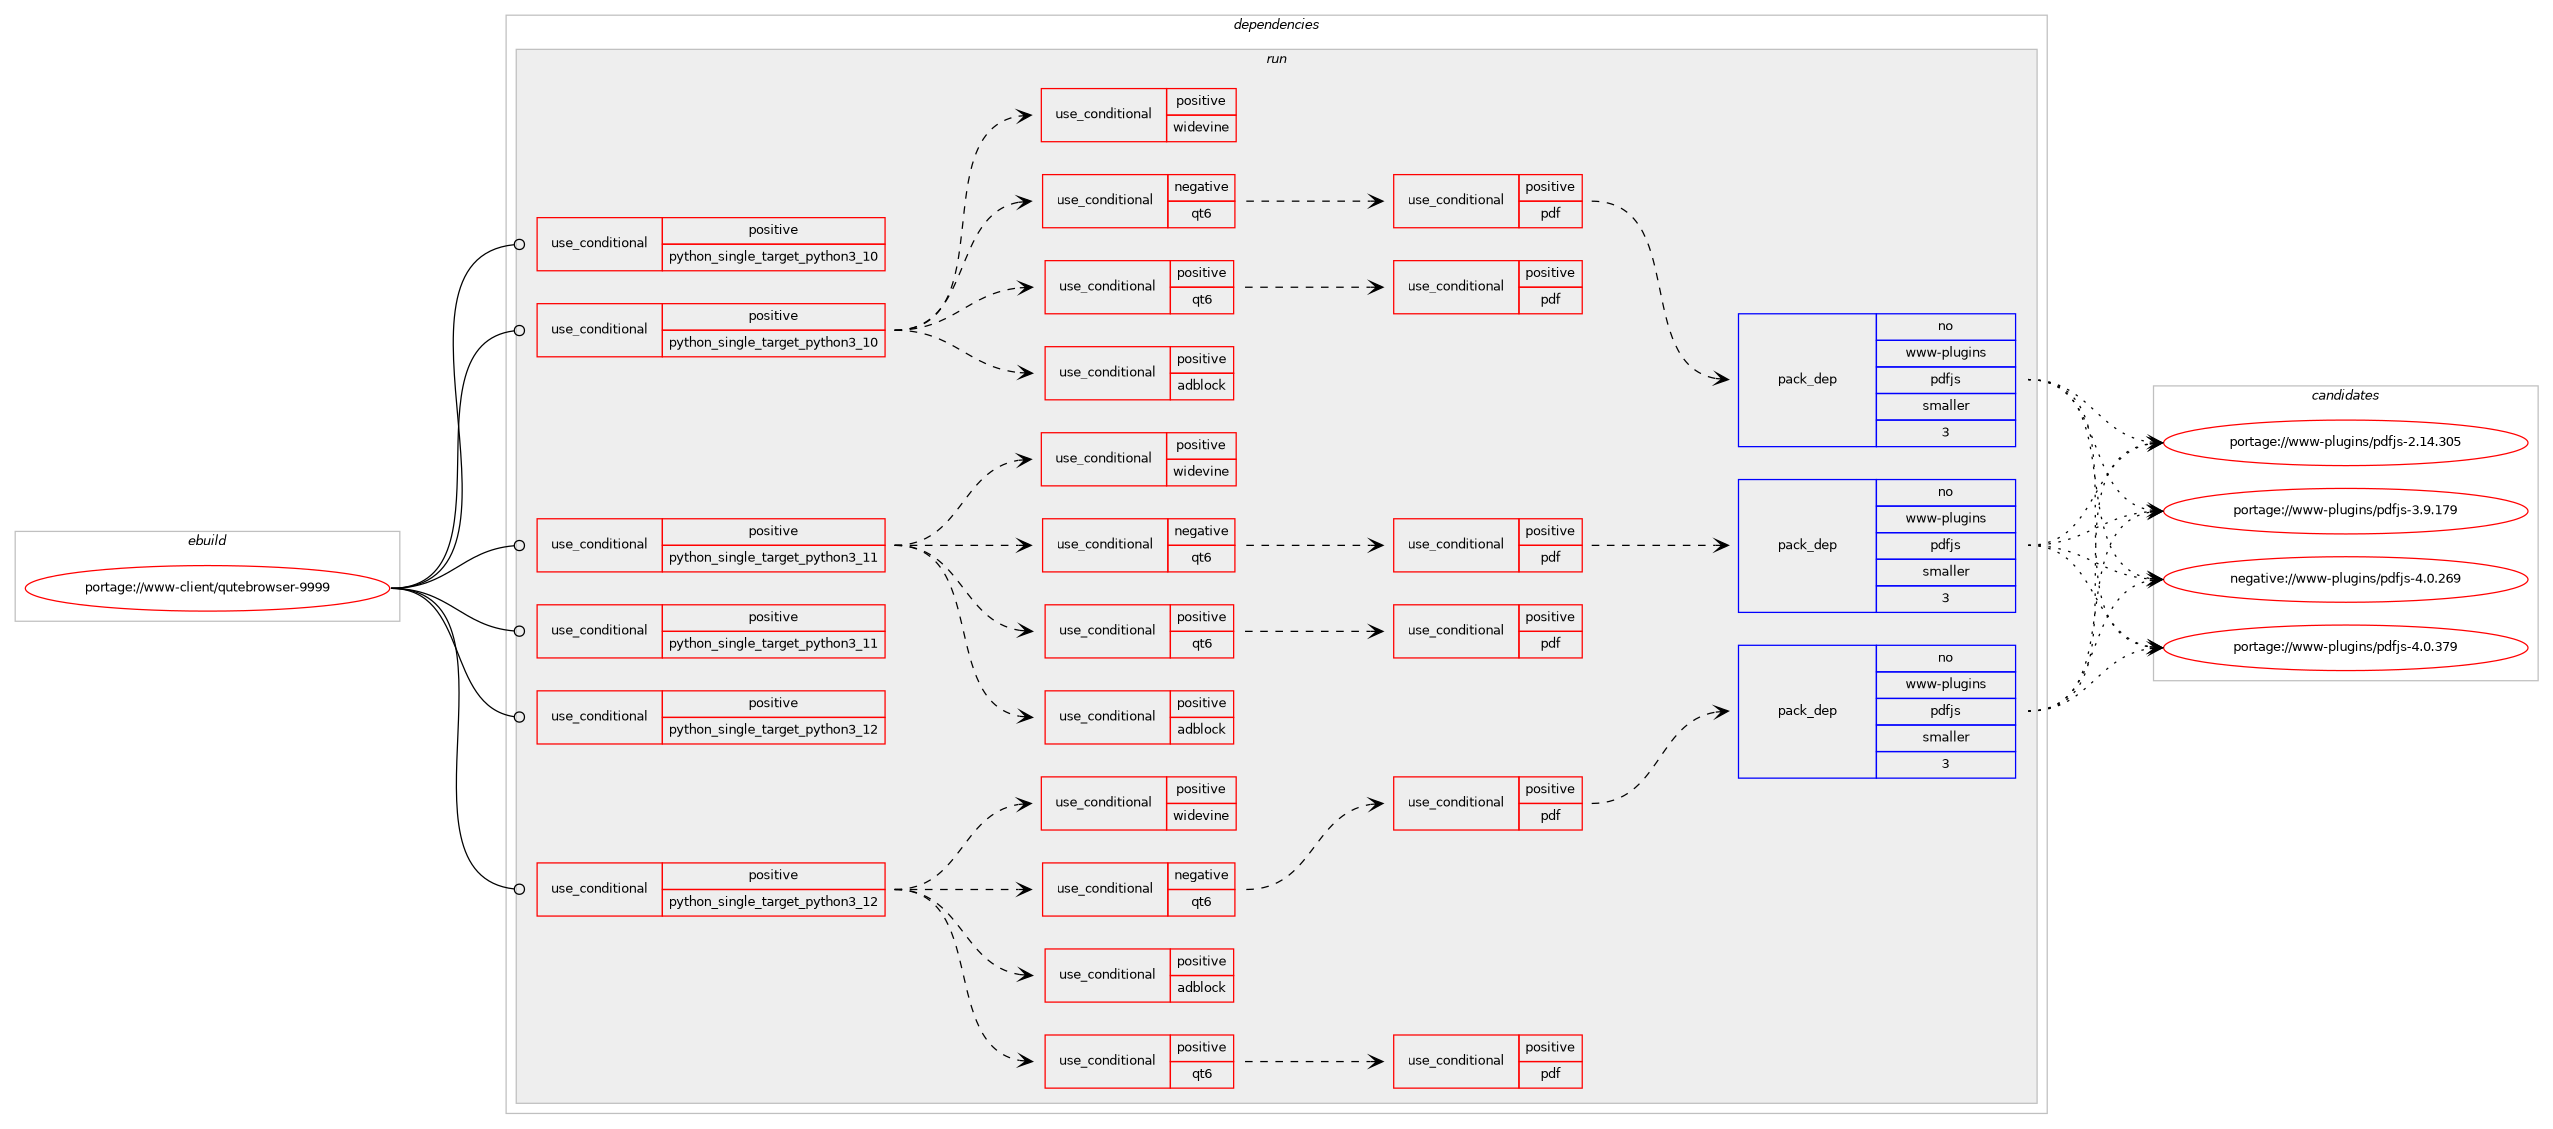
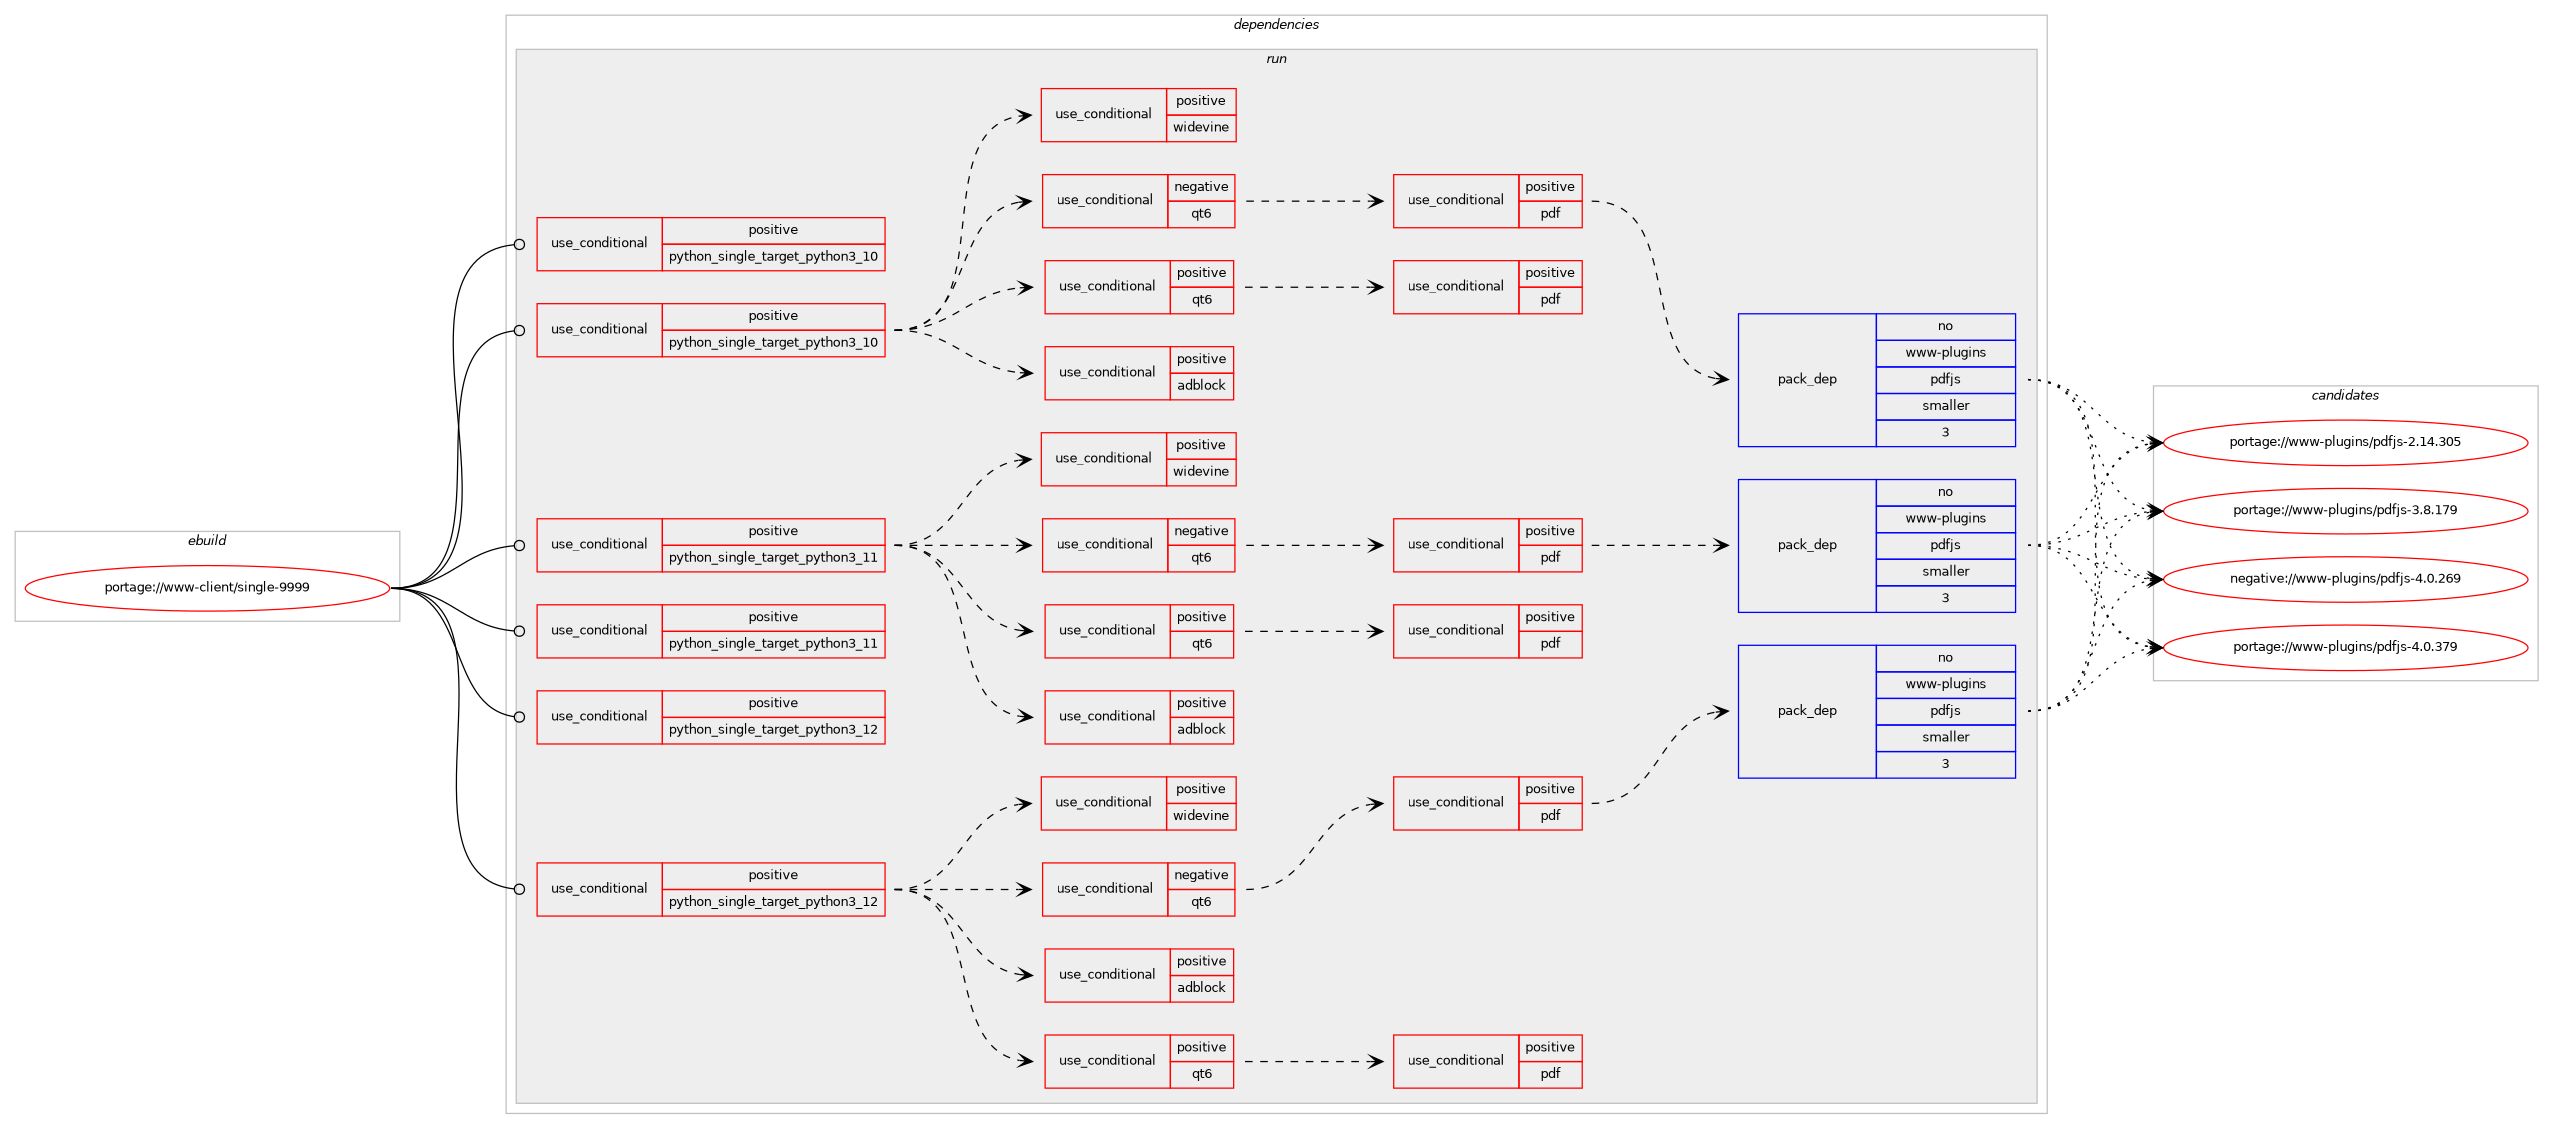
node "portage://www-plugins/pdfjs-3.9.179": label "portage://www-plugins/pdfjs-3.9.179" -> "portage://www-plugins/pdfjs-3.8.179"
node "portage://www-client/qutebrowser-9999": label "portage://www-client/qutebrowser-9999" -> "portage://www-client/single-9999"
